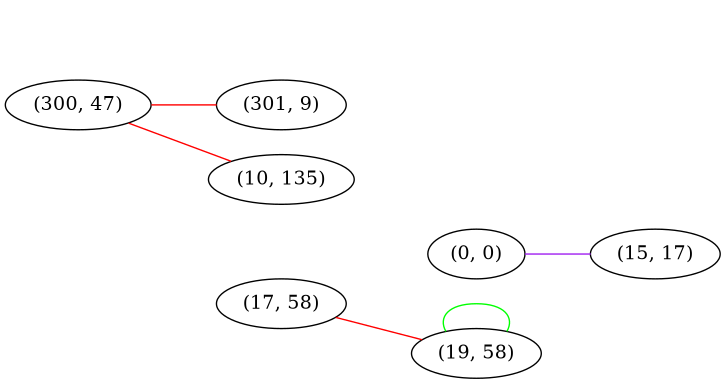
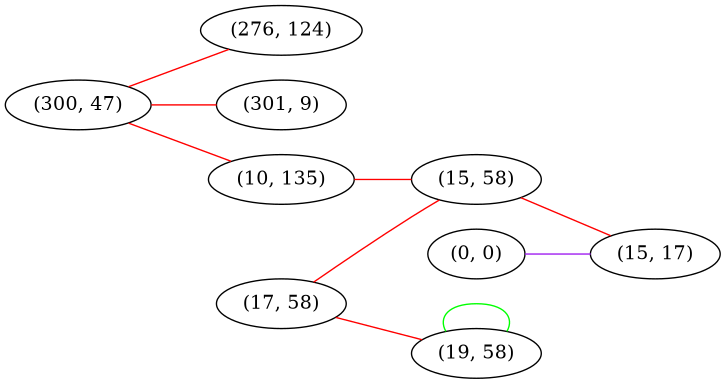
node "(276, 124)": added
node "(15, 58)": added
